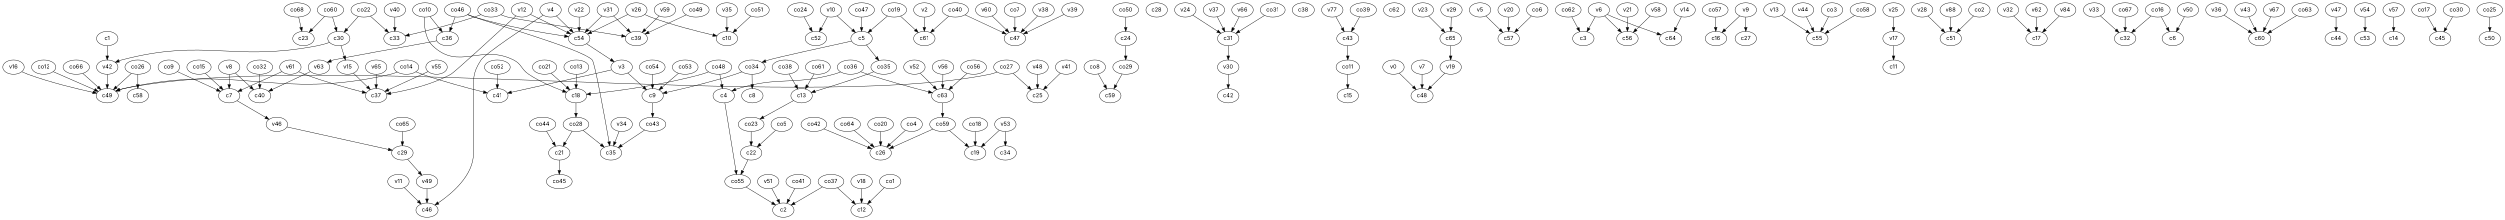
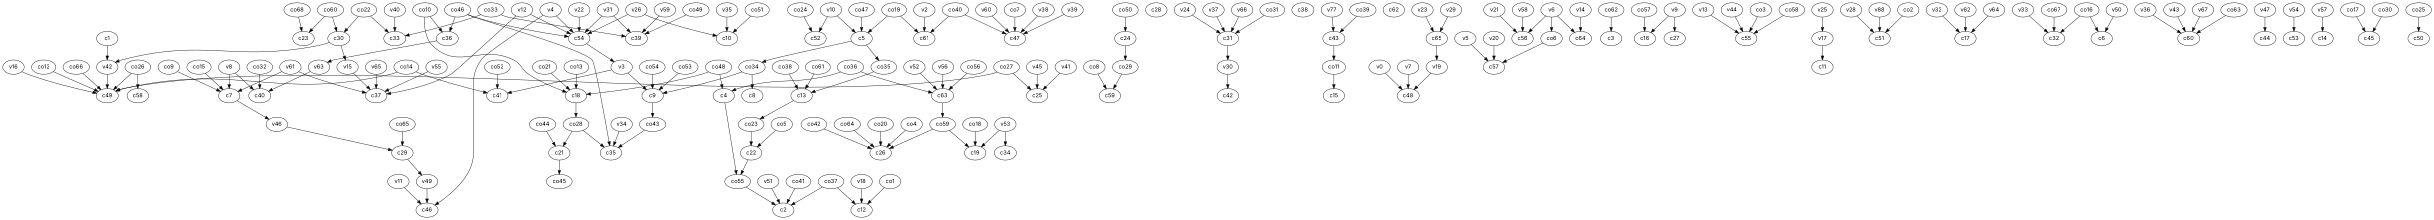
node "v84": label "v84" -> "v64"
edge "v6" -> "c3": now "v6" -> "co6"
node "v48": label "v48" -> "v45"
